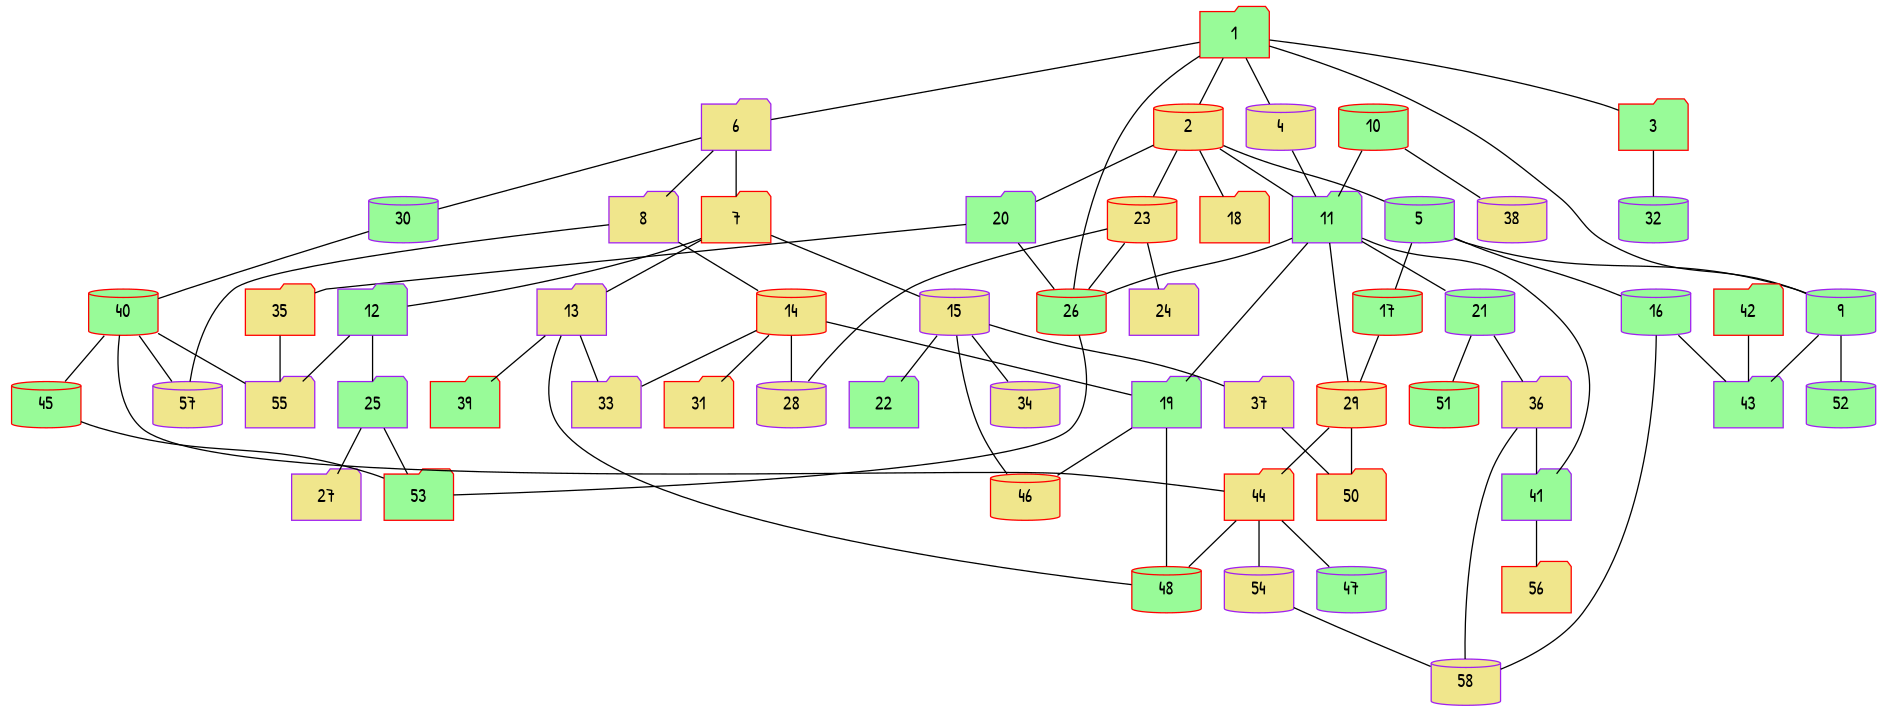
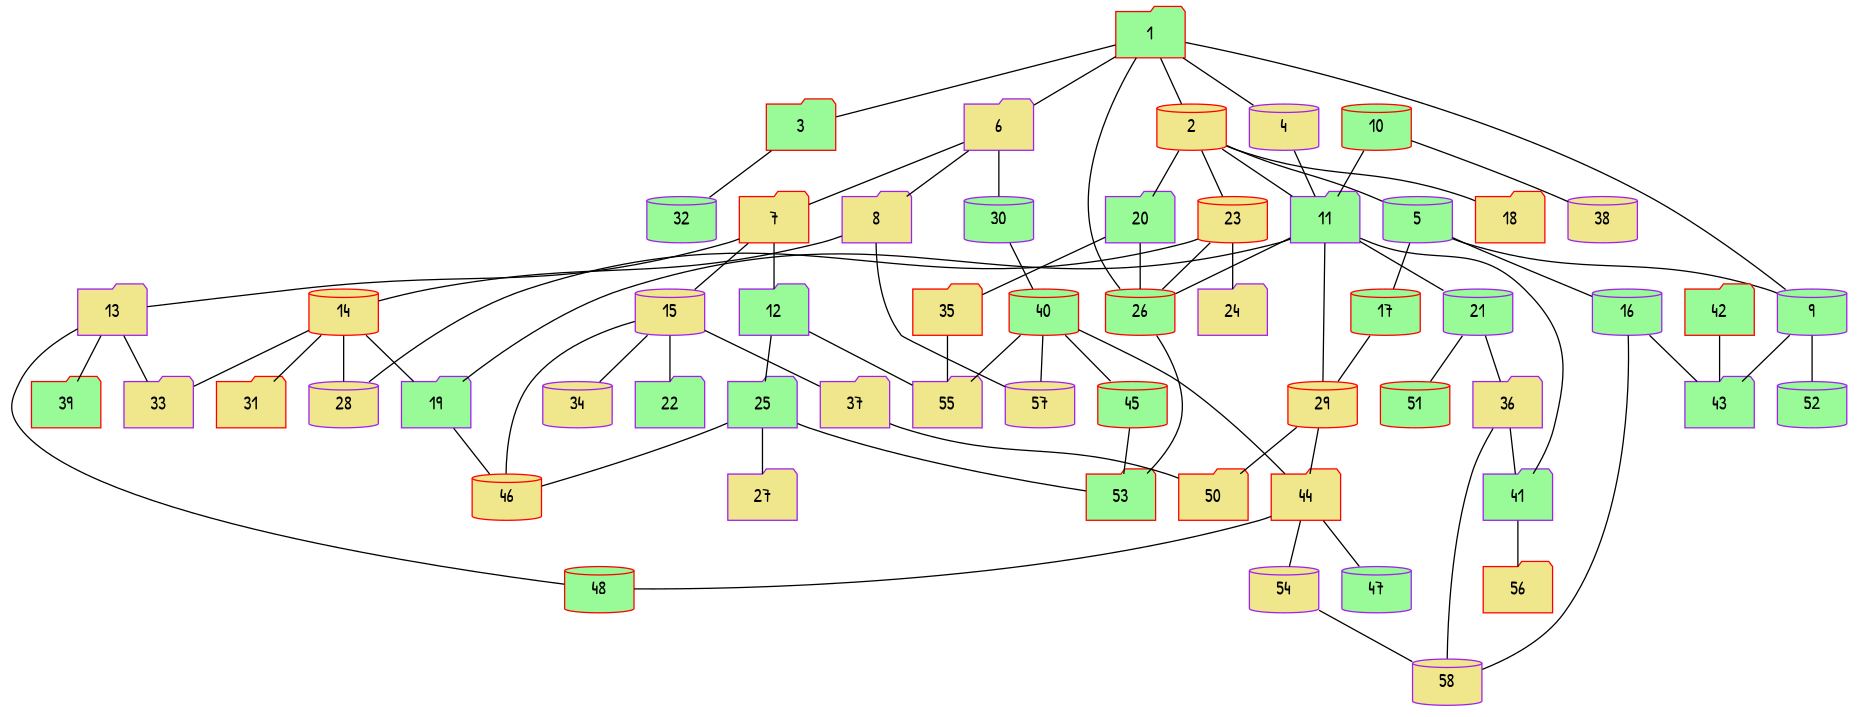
edge "25" -- "46": added
edge "19" -- "48": removed
